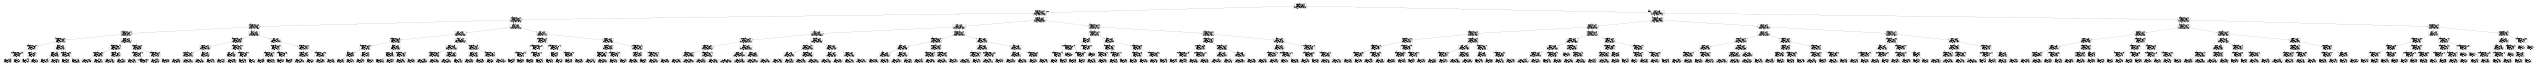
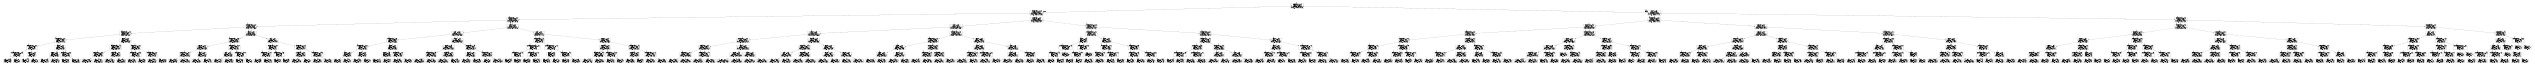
node "purchasing = 0.4082 samples = 28 value = [20, 8]": label "purchasing = 0.4082 samples = 28 value = [20, 8]" -> "gini = 0.4082 samples = 28 value = [20, 8]"
